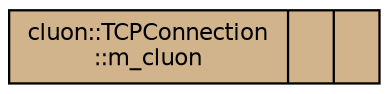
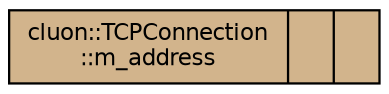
node "cluon::TCPConnection": text "::m_cluon" -> "::m_address"
